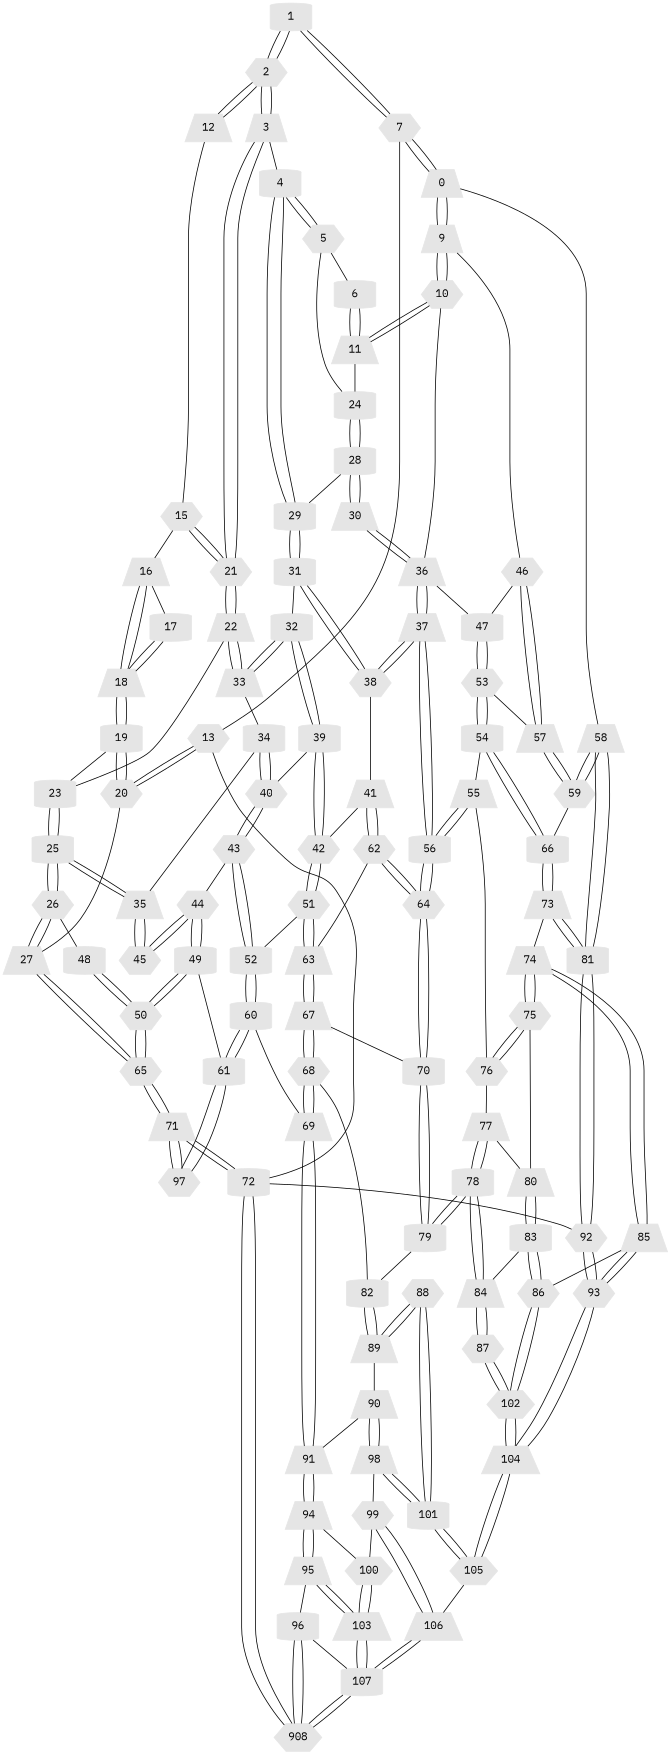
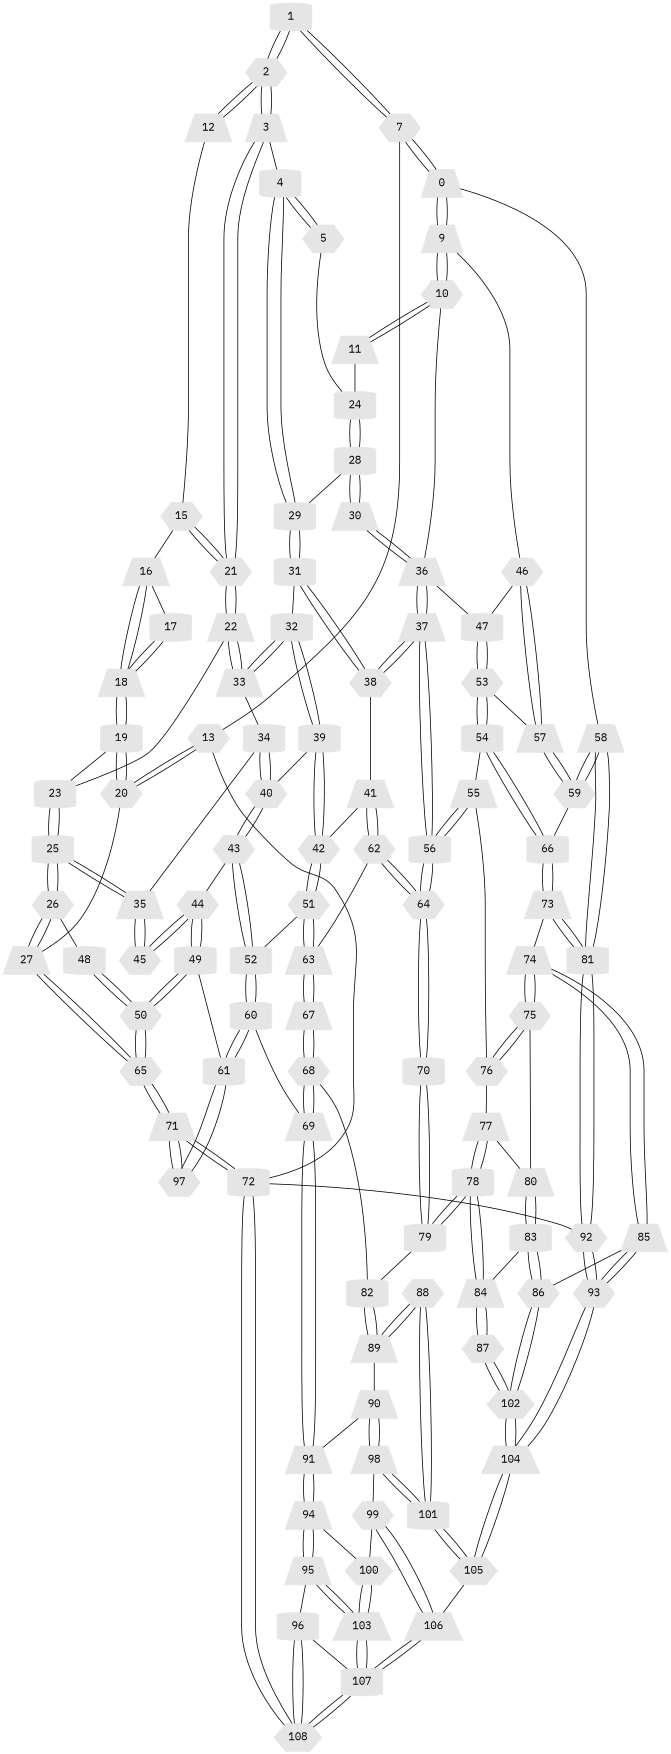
node "6": removed
edge "67" -- "70": removed
node "908": label "908" -> "108"
